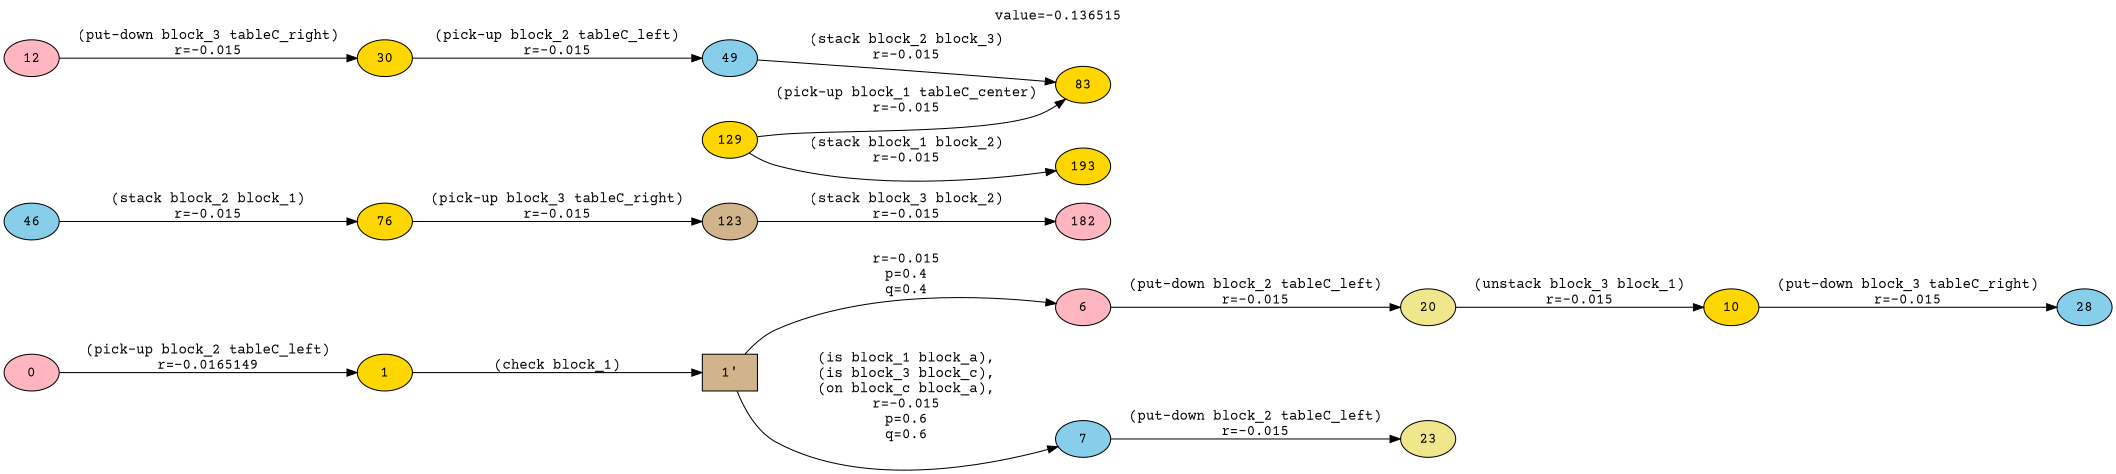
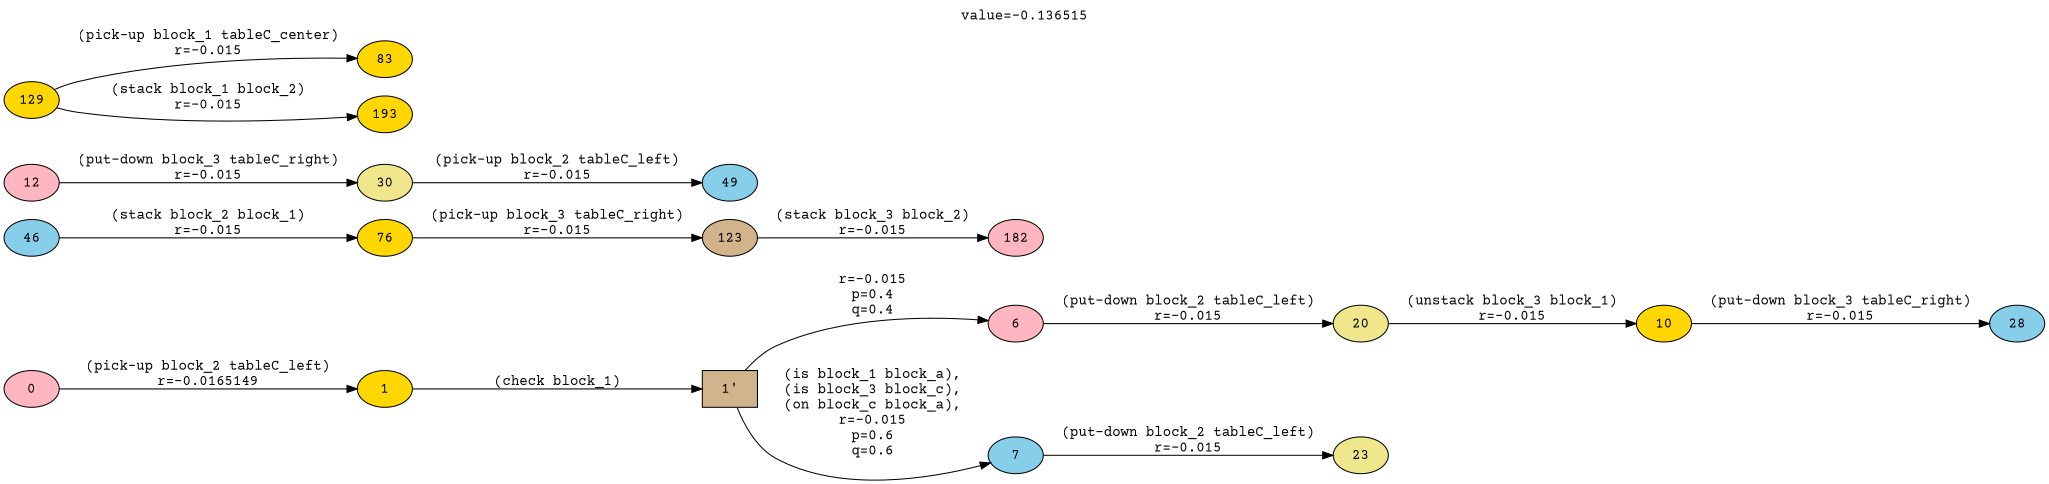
node "30": fillcolor gold -> khaki
edge "49" -> "83": removed, label "(stack block_2 block_3) r=-0.015"
